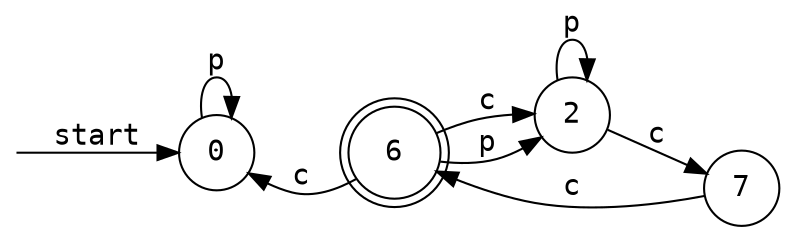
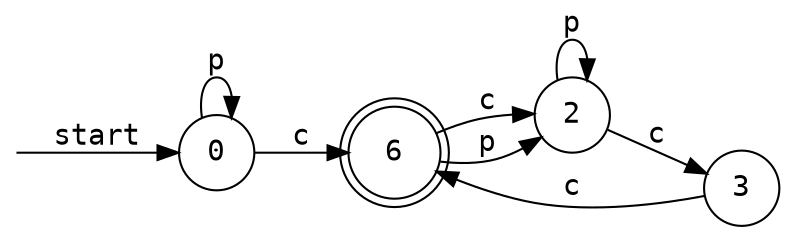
node "7": label "7" -> "3"
edge "6" -> "0": reversed
